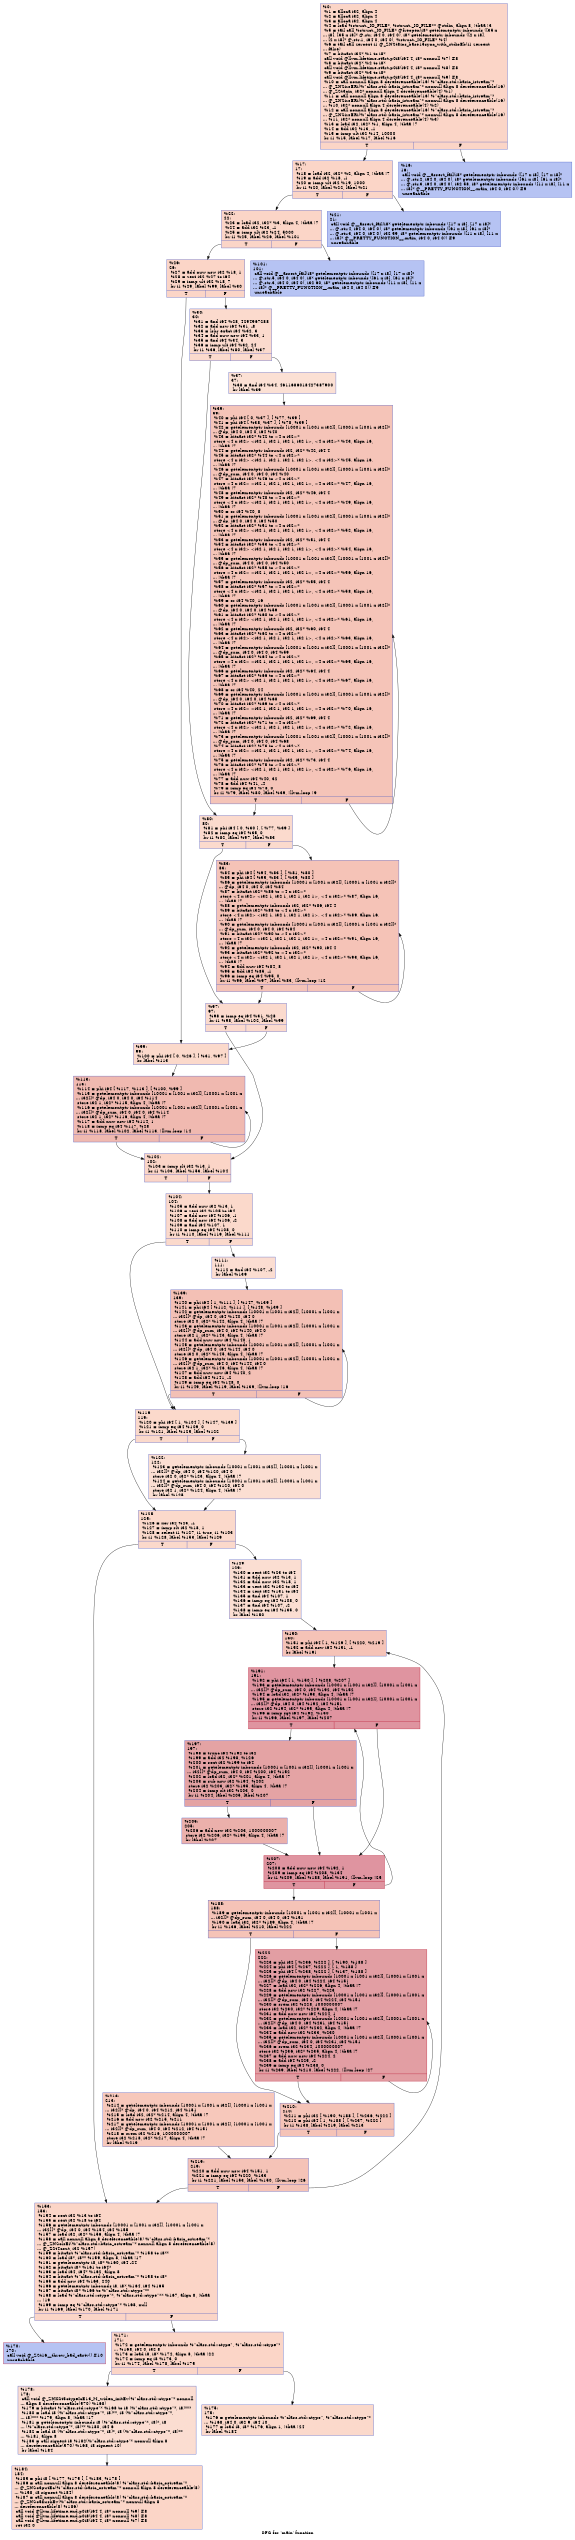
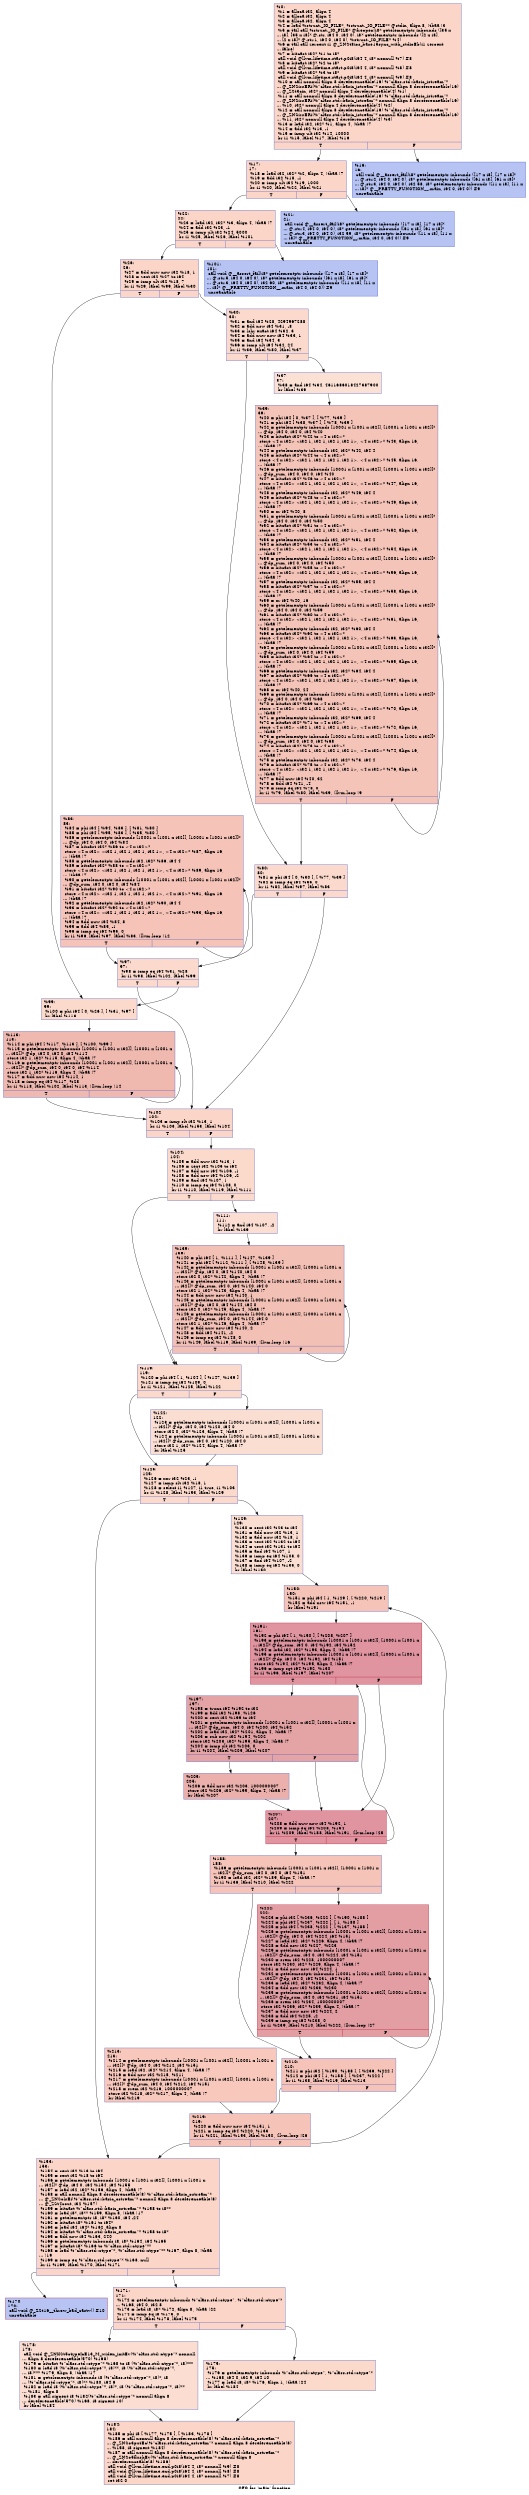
edge "%80:" -> "%83:": now "%80:" -> "%102:"
edge "%175:" -> "%184:": added
